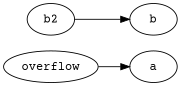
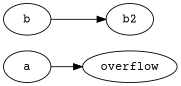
edge "b2" -> "b": reversed
edge "overflow" -> "a": reversed
